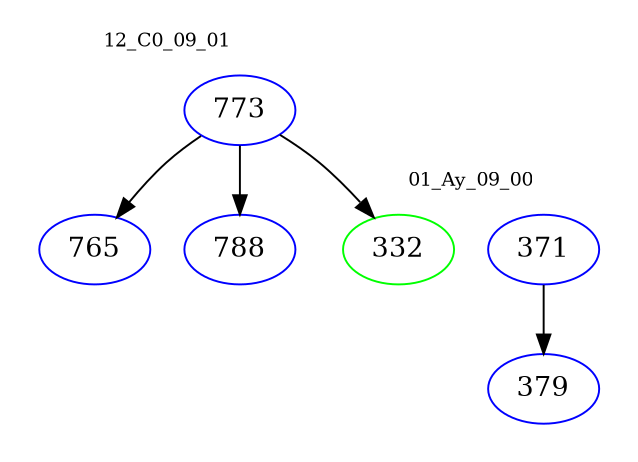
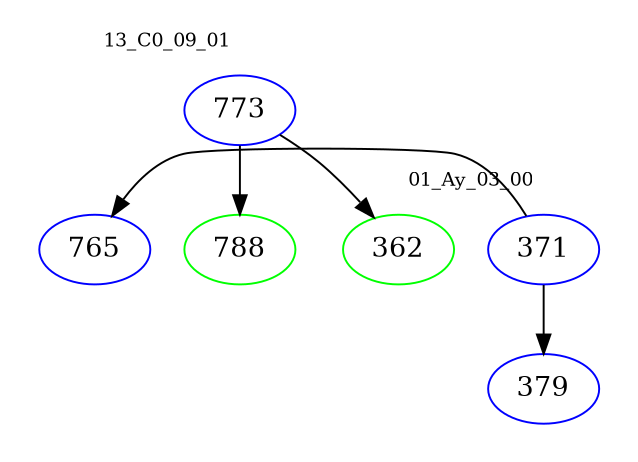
cluster "12_C0_09_01": label "12_C0_09_01" -> "13_C0_09_01"
edge "773" -> "765": now "371" -> "765"
cluster "01_Ay_09_00": label "01_Ay_09_00" -> "01_Ay_03_00"
node "788": color blue -> green
node "332": label "332" -> "362"
